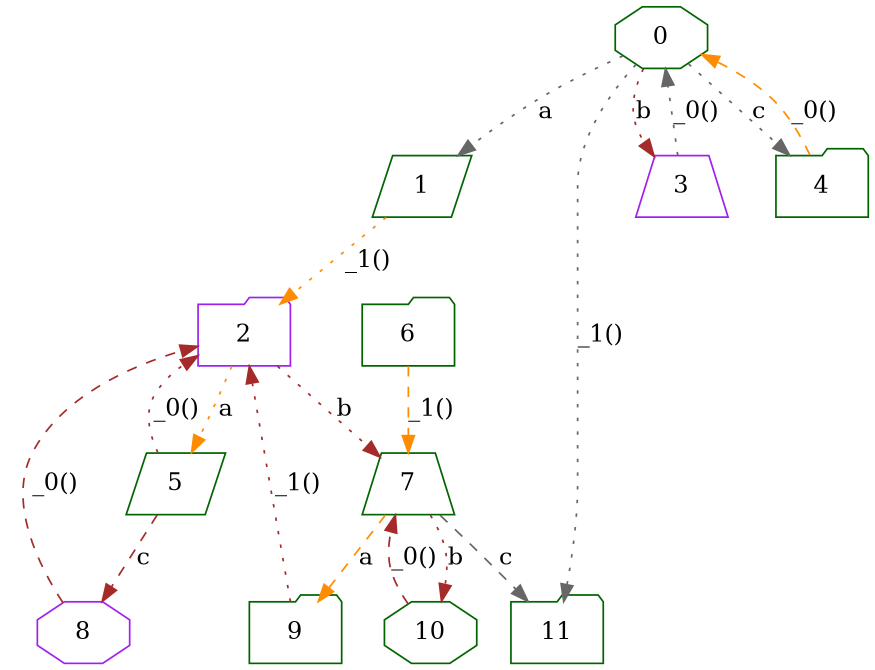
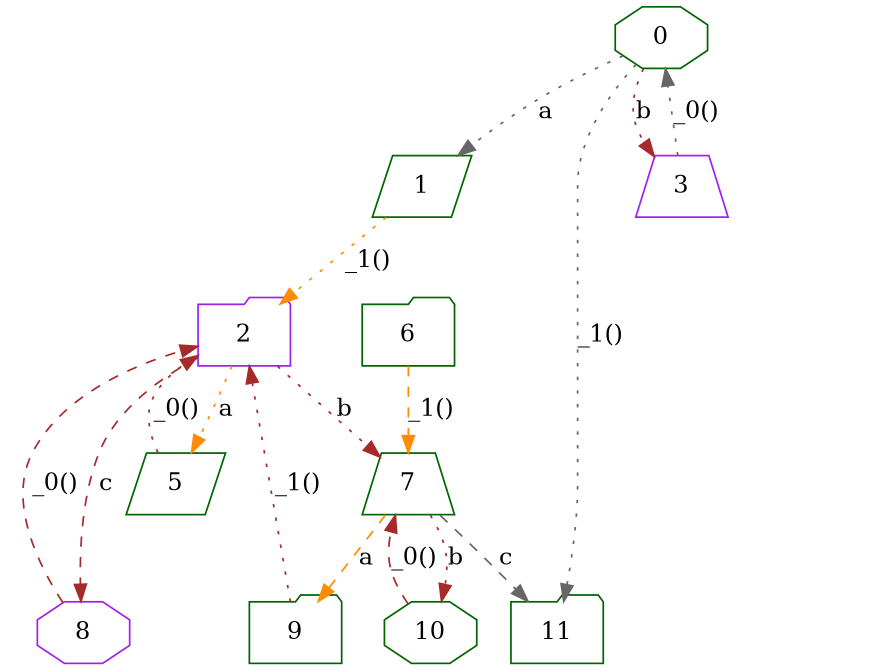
node "4": removed
edge "5" -> "8": now "2" -> "8"
